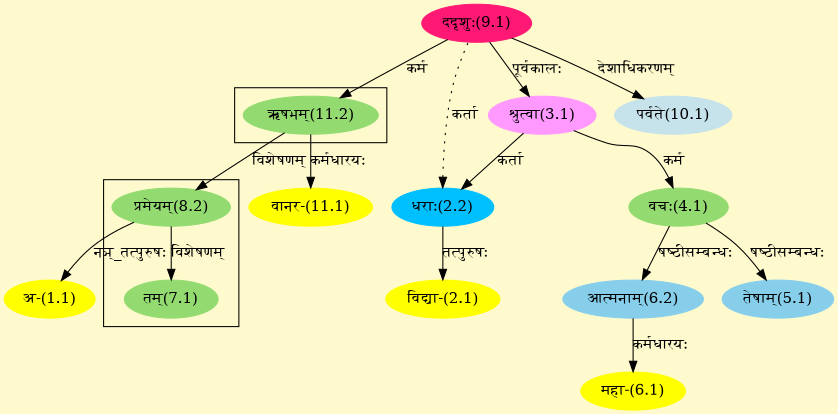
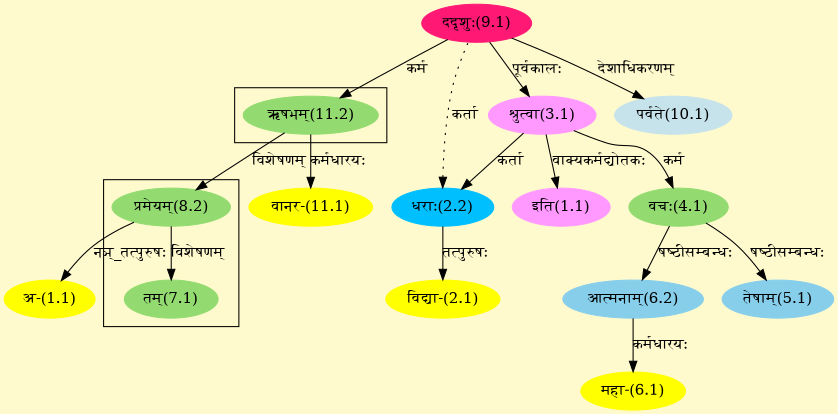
node "इति(1.1)": added
